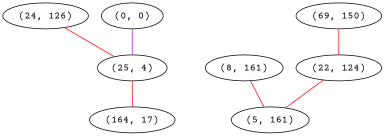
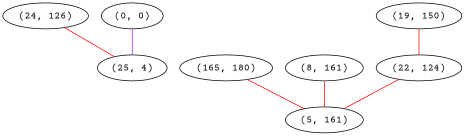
node "(69, 150)": label "(69, 150)" -> "(19, 150)"
node "(165, 180)": added
node "(164, 17)": removed
